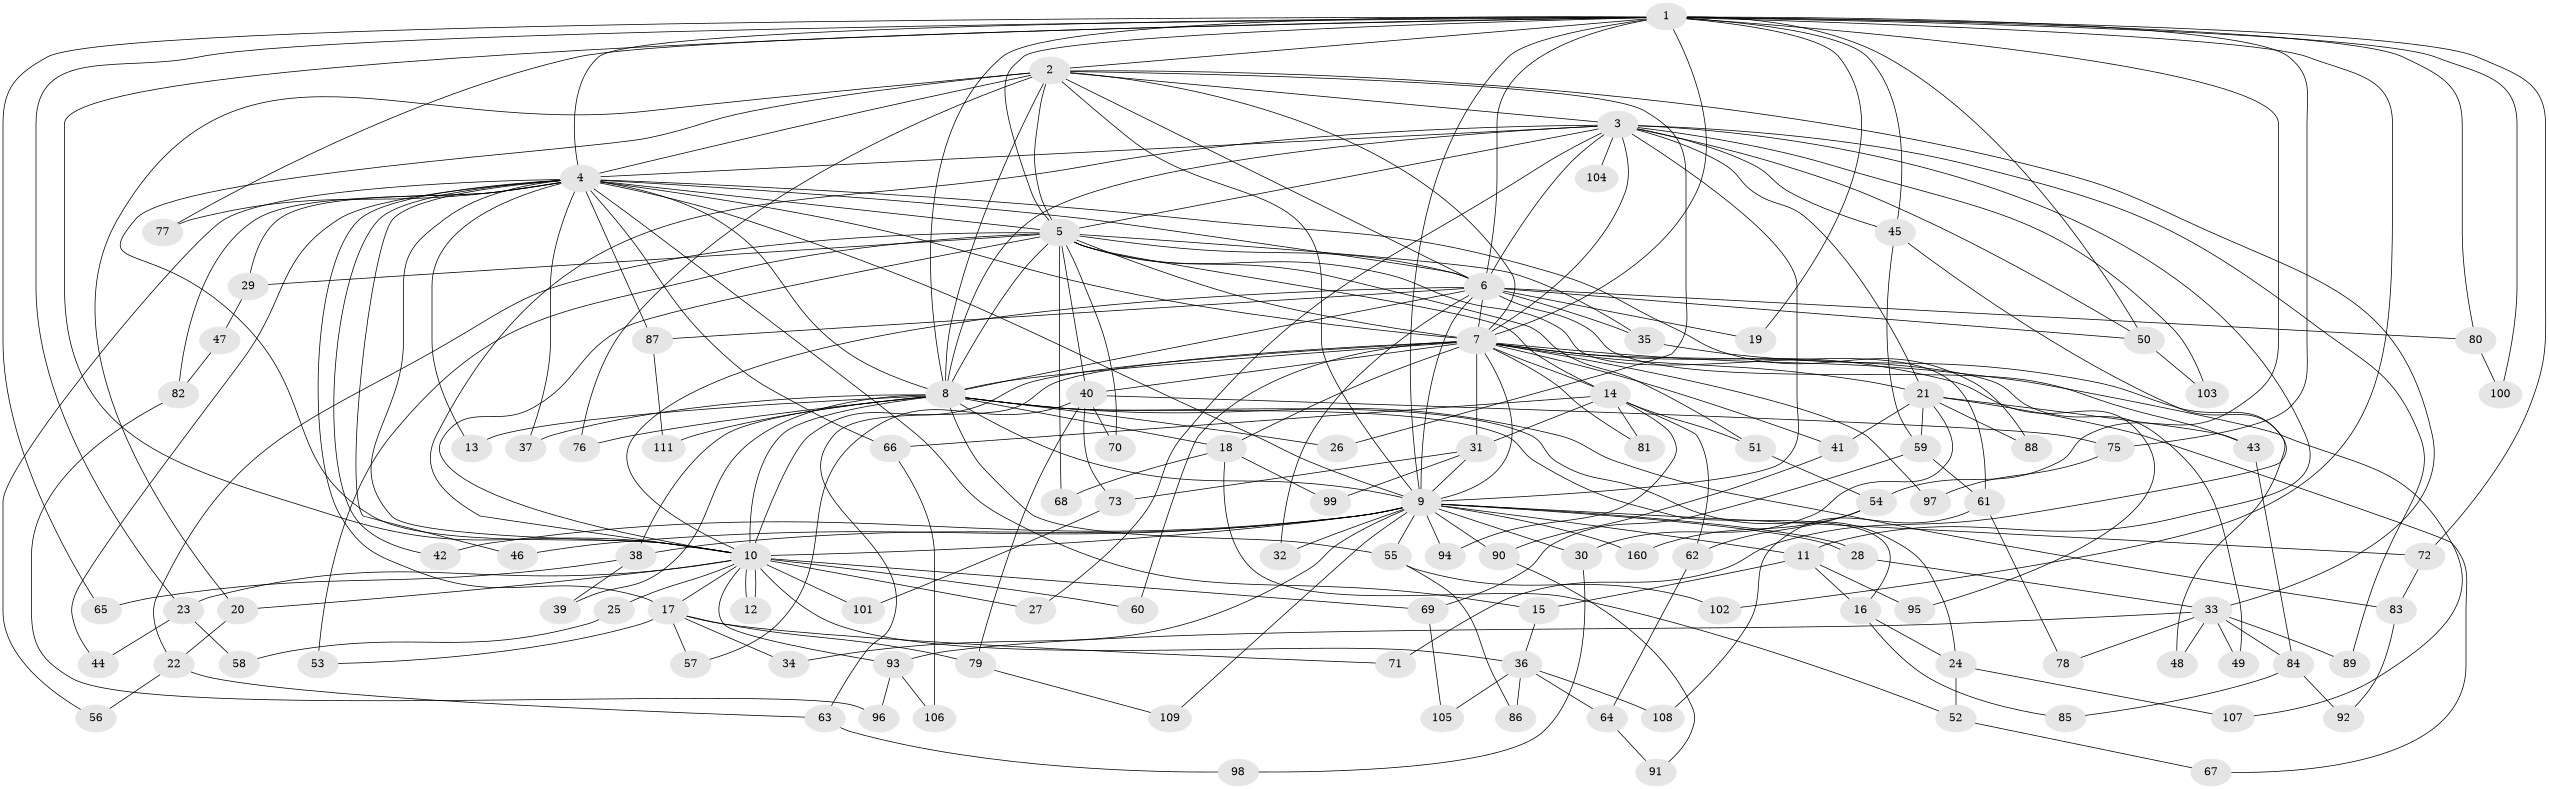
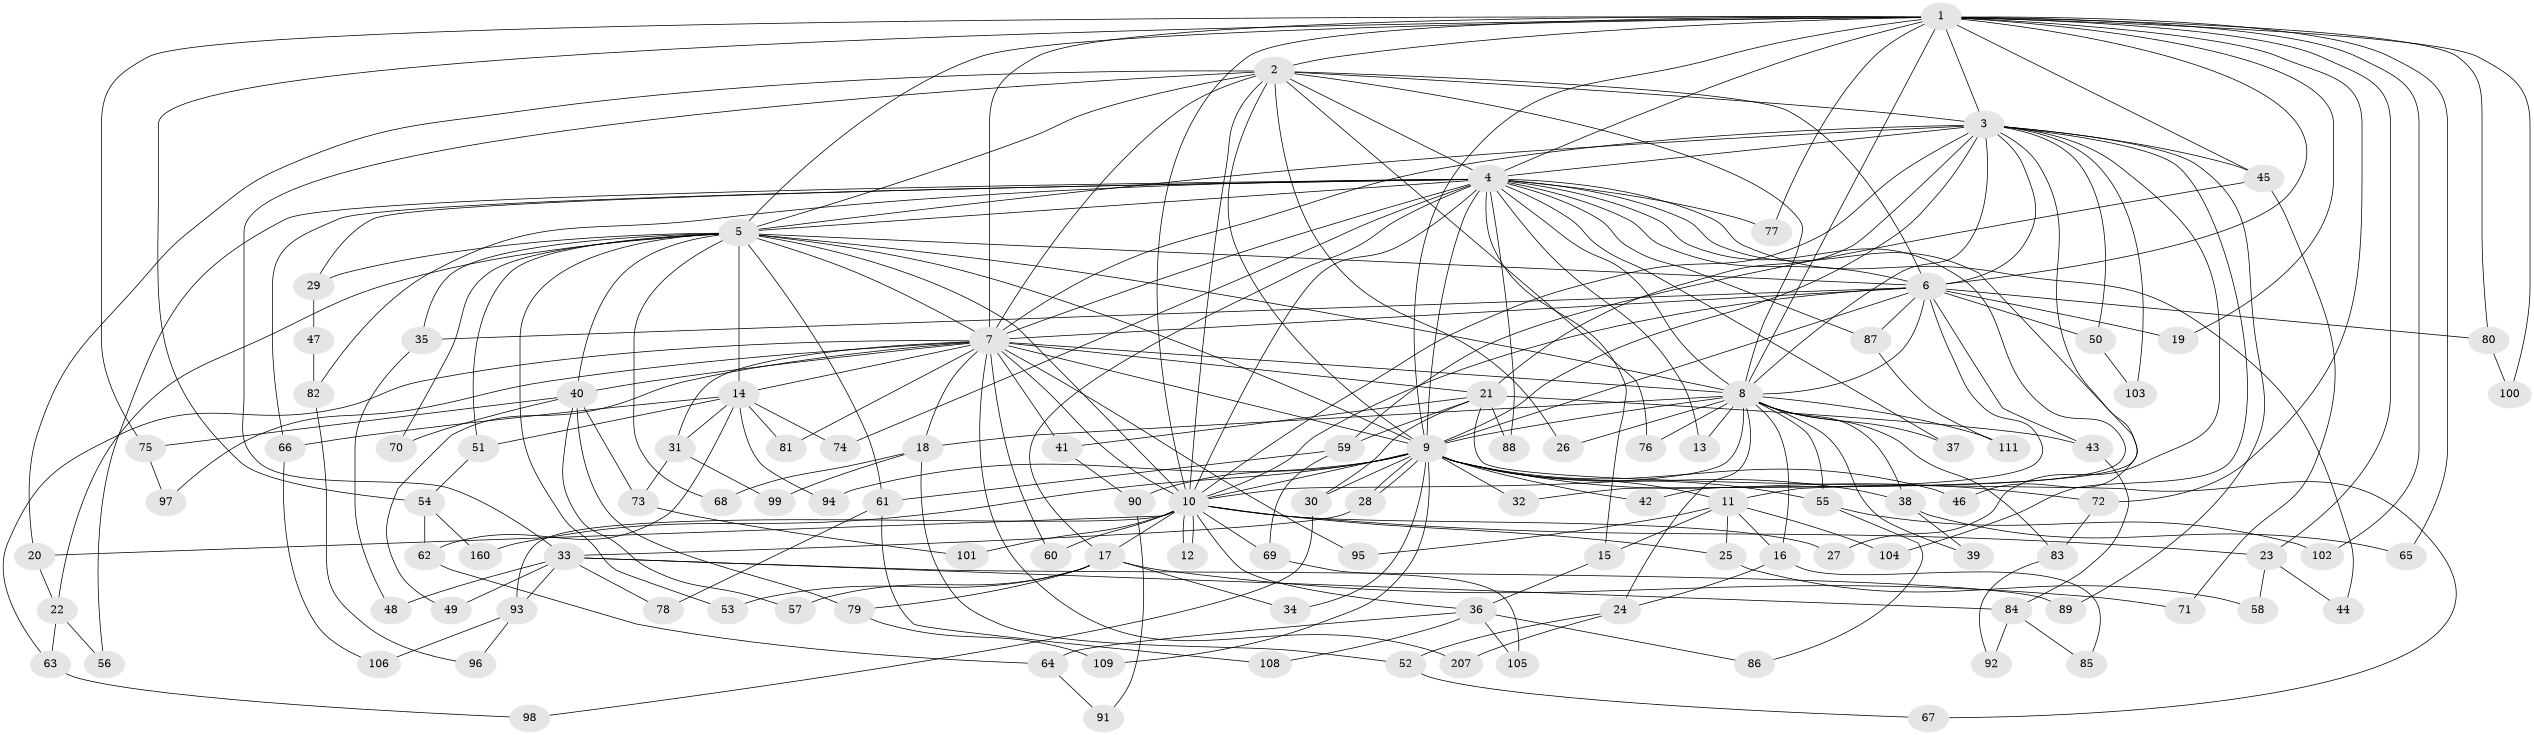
edge "1" -- "50": now "1" -- "3"
node "74": added
edge "31" -- "9": now "5" -- "9"
edge "11" -- "25": added
edge "11" -- "104": added
node "107": label "107" -> "207"
